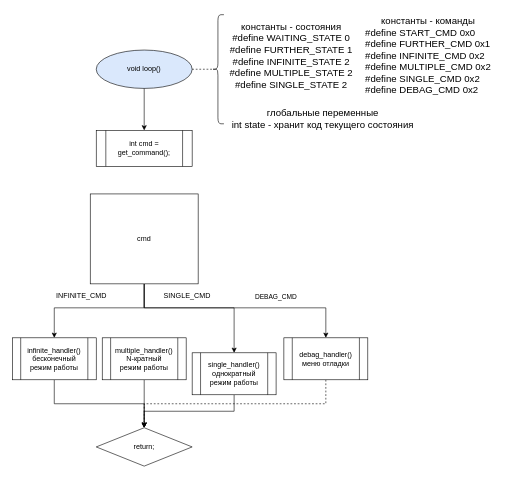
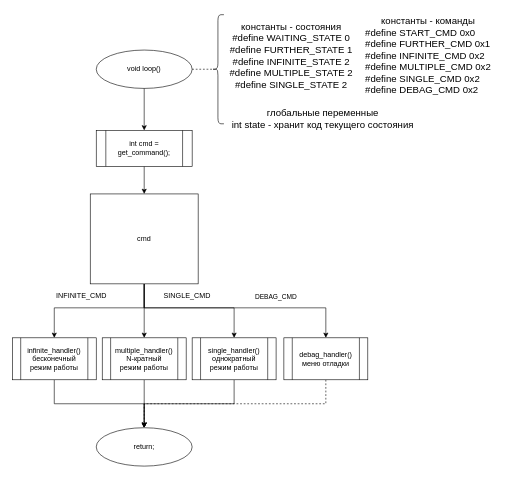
node "void loop()": fillcolor #dae8fc -> #ffffff
edge "int cmd = get_command();" -> "cmd": added
edge "cmd" -> "multiple_handler() N-кратный режим работы": added
node "single_handler() однократный режим работы": moved (234, 374) -> (234, 359)
node "return;": shape diamond -> ellipse
